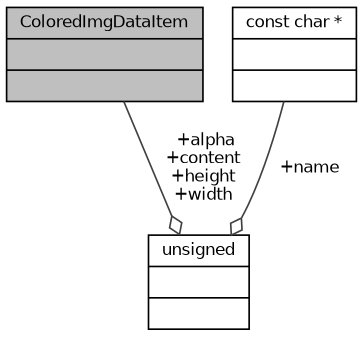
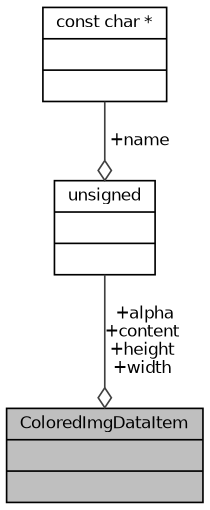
edge "ColoredImgDataItem" -> "unsigned": reversed
